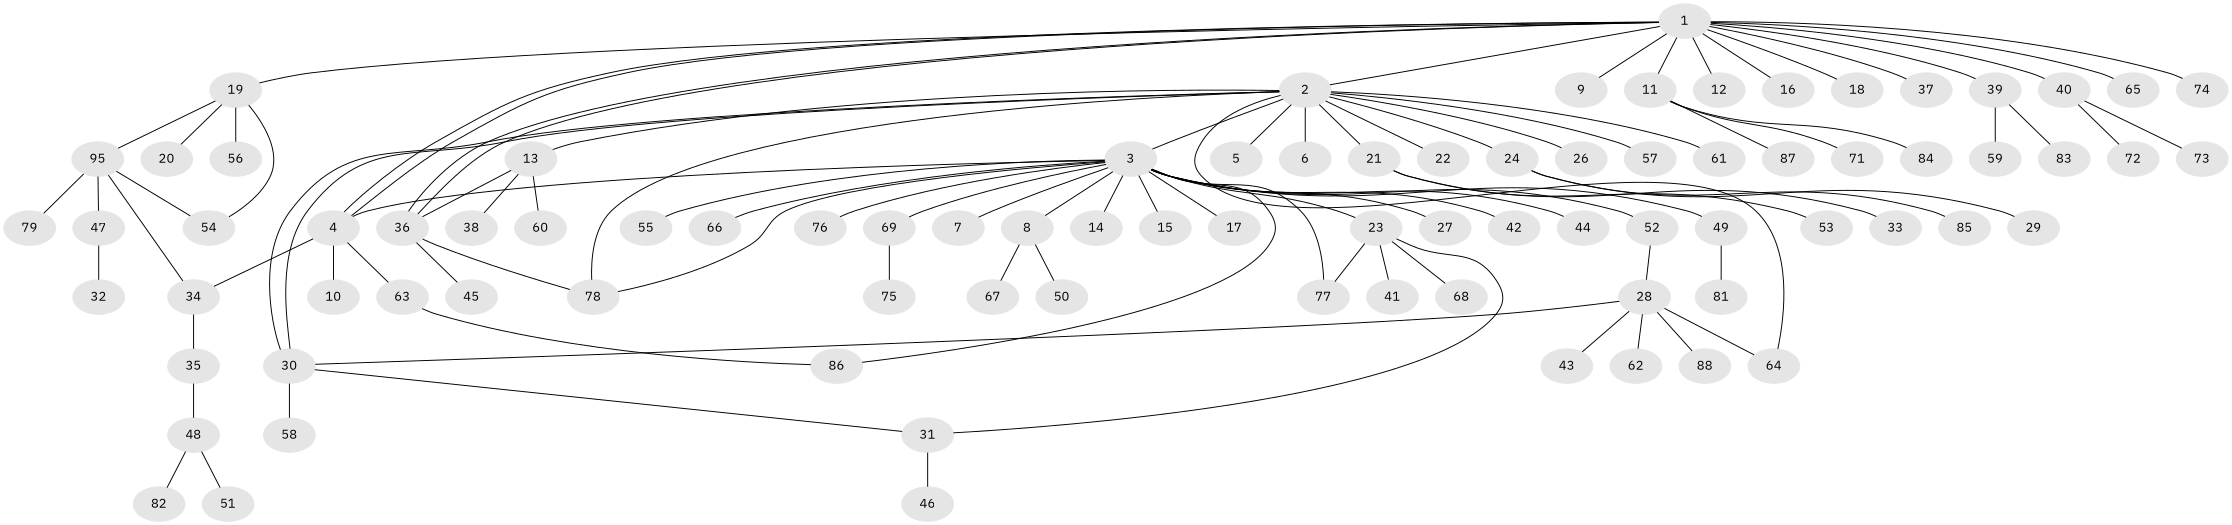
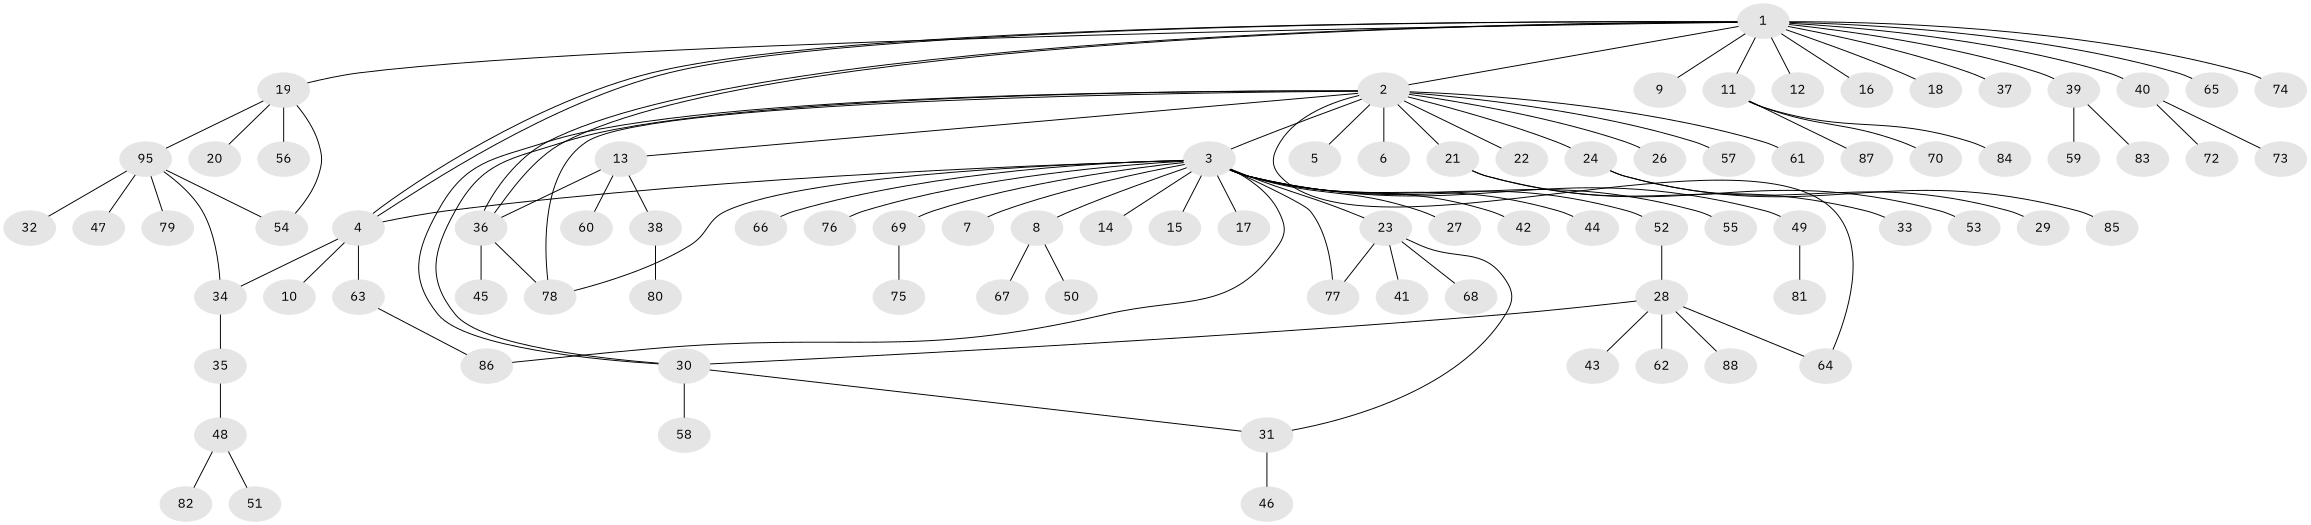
node "71": label "71" -> "70"
edge "47" -- "32": now "95" -- "32"
node "80": added
